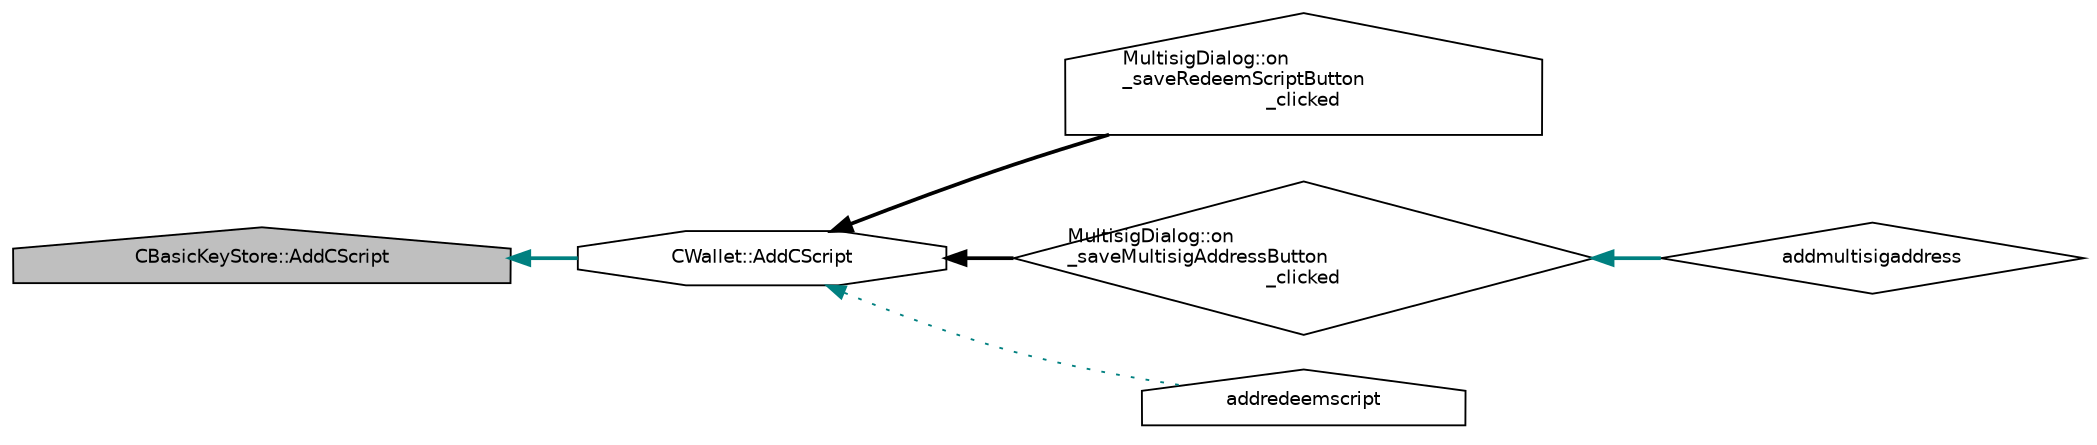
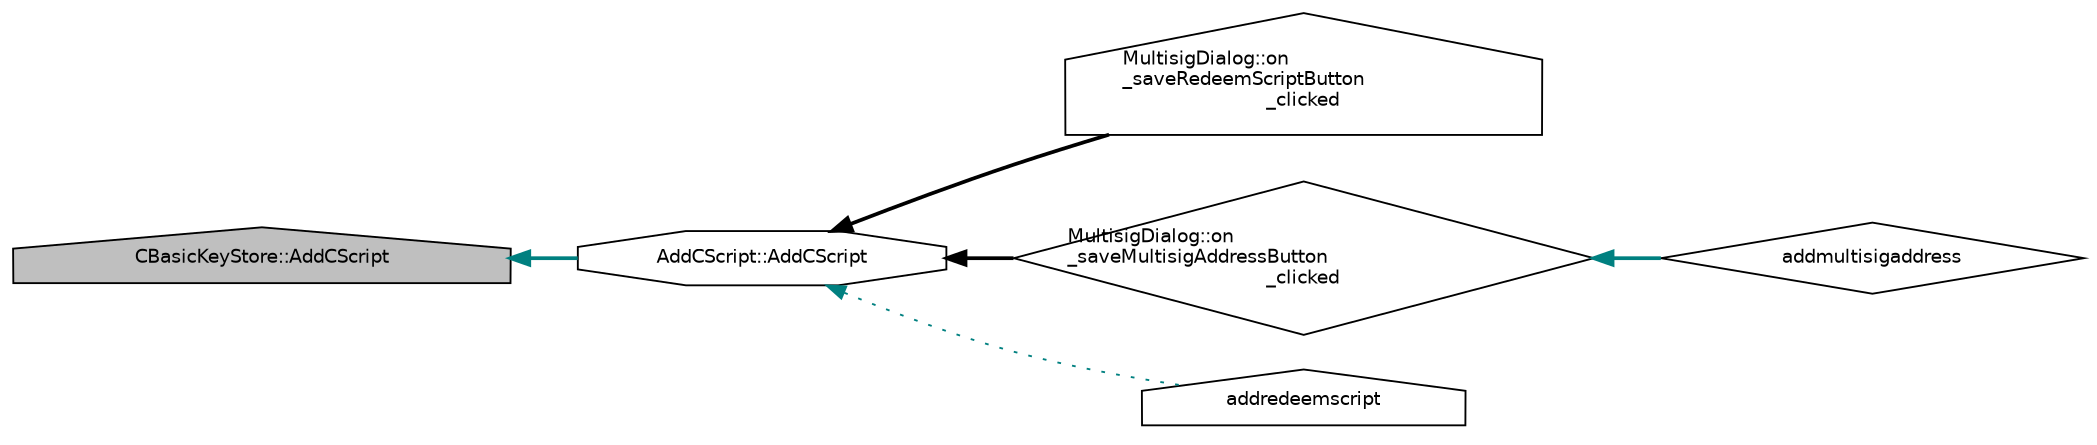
node "CWallet::AddCScript": label "CWallet::AddCScript" -> "AddCScript::AddCScript"
